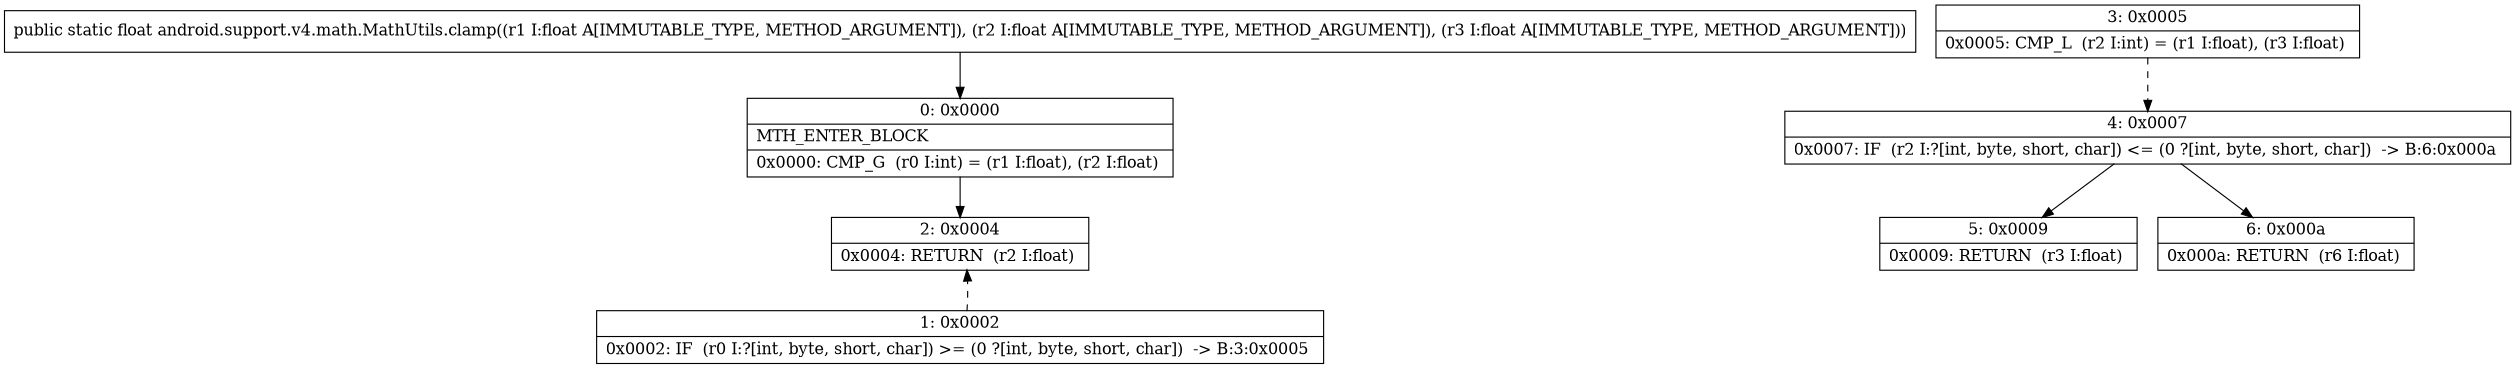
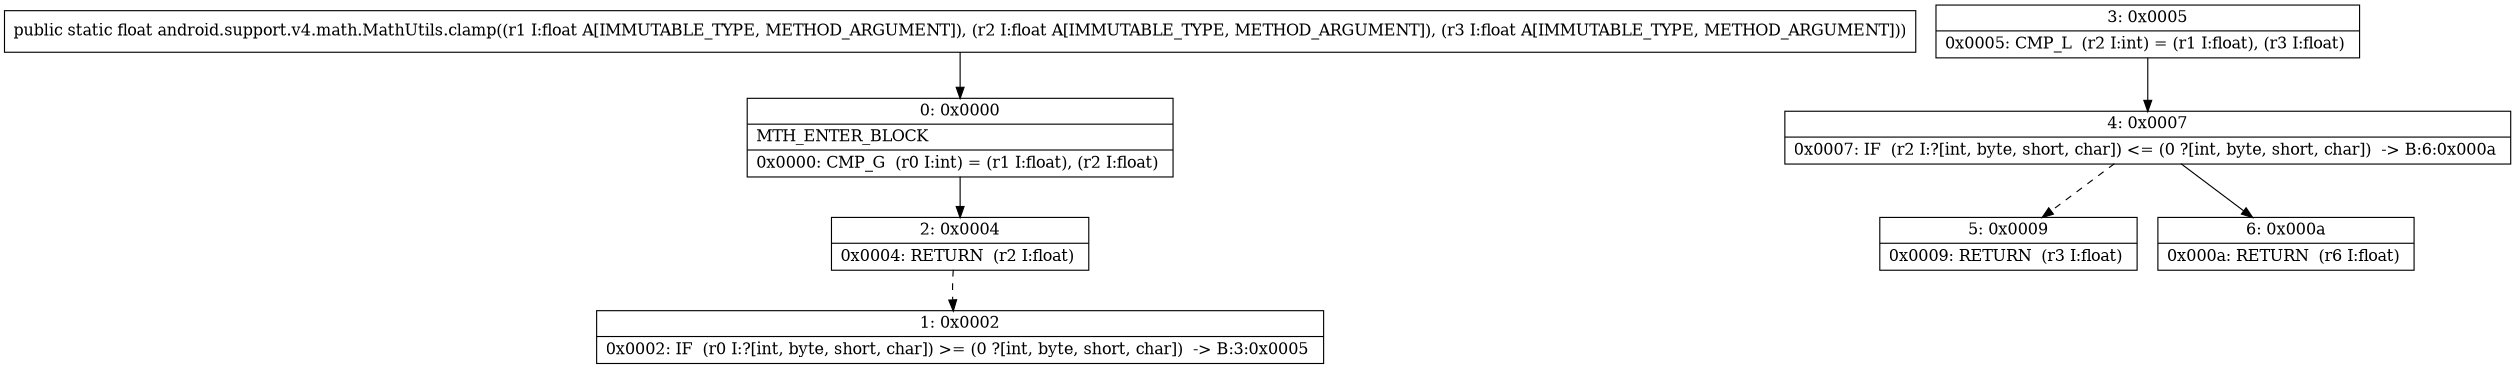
edge "3: 0x0005" -> "4: 0x0007": style dashed -> solid
edge "4: 0x0007" -> "5: 0x0009": style solid -> dashed
edge "1: 0x0002" -> "2: 0x0004": reversed
